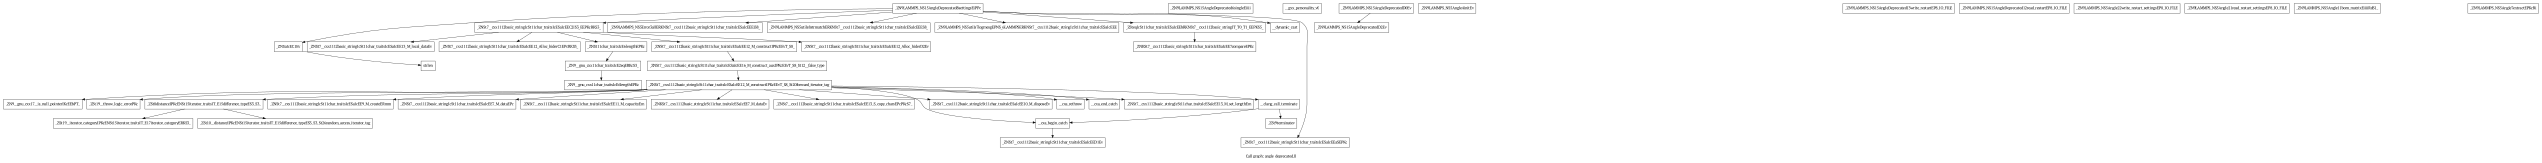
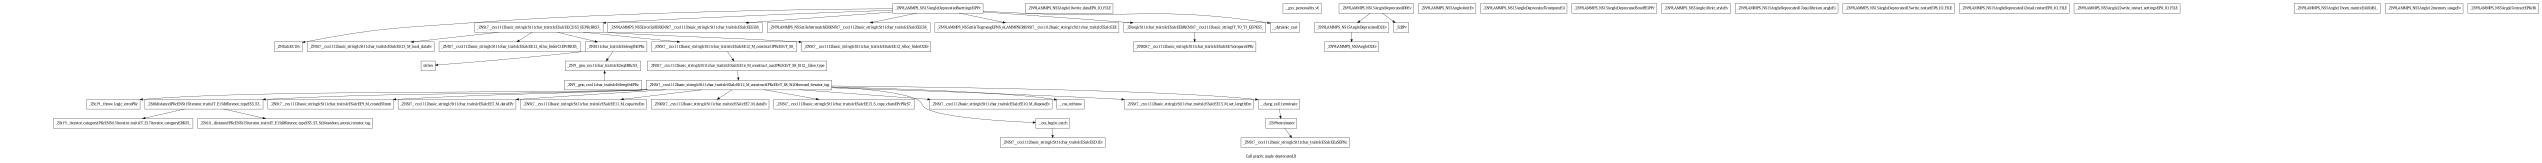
node "_ZN9LAMMPS_NS5Angle10write_dataEP8_IO_FILE": added
node "_ZN9LAMMPS_NS15AngleDeprecated6singleEiiii": removed
node "_ZN9LAMMPS_NS15AngleDeprecated7computeEii": added
node "_ZN9LAMMPS_NS15AngleDeprecated5coeffEiPPc": added
node "_ZN9LAMMPS_NS5Angle10init_styleEv": added
node "_ZN9LAMMPS_NS15AngleDeprecated17equilibrium_angleEi": added
node "_ZN9LAMMPS_NS5Angle21read_restart_settingsEP8_IO_FILE": removed
node "_ZN9LAMMPS_NS5Angle12memory_usageEv": added
edge "_ZN9LAMMPS_NS15AngleDeprecated8settingsEiPPc" -> "_ZNSt7__cxx1112basic_stringIcSt11char_traitsIcESaIcEEaSEPKc": now "_ZSt9terminatev" -> "_ZNSt7__cxx1112basic_stringIcSt11char_traitsIcESaIcEEaSEPKc"
node "_ZdlPv": added
node "_ZN9LAMMPS_NS5AngleD2Ev": added
edge "_ZNSaIcEC1Ev" -> "strlen": now "_ZNSt11char_traitsIcE6lengthEPKc" -> "strlen"
edge "_ZN9__gnu_cxx11char_traitsIcE2eqERKcS3_" -> "_ZN9__gnu_cxx11char_traitsIcE6lengthEPKc": reversed
node "_ZN9__gnu_cxx17__is_null_pointerIKcEEbPT_": removed
node "__cxa_end_catch": removed
edge "__clang_call_terminate" -> "__cxa_begin_catch": removed
